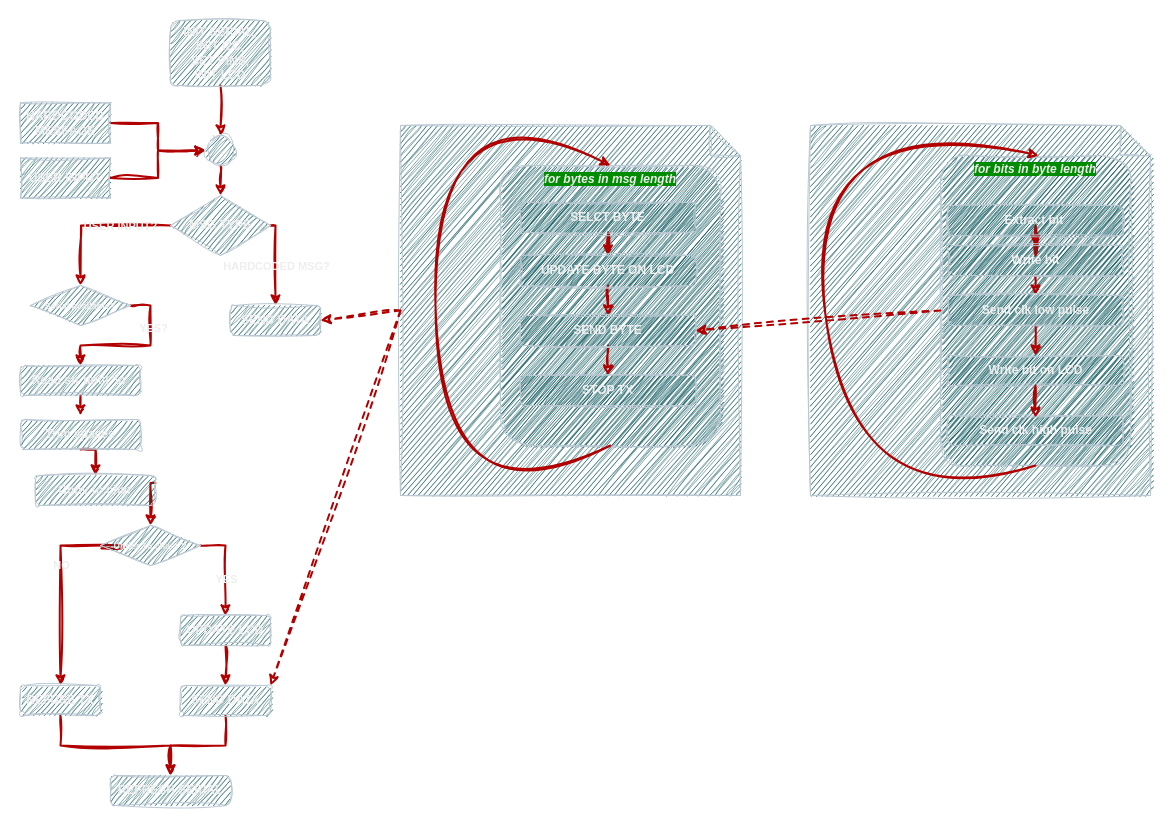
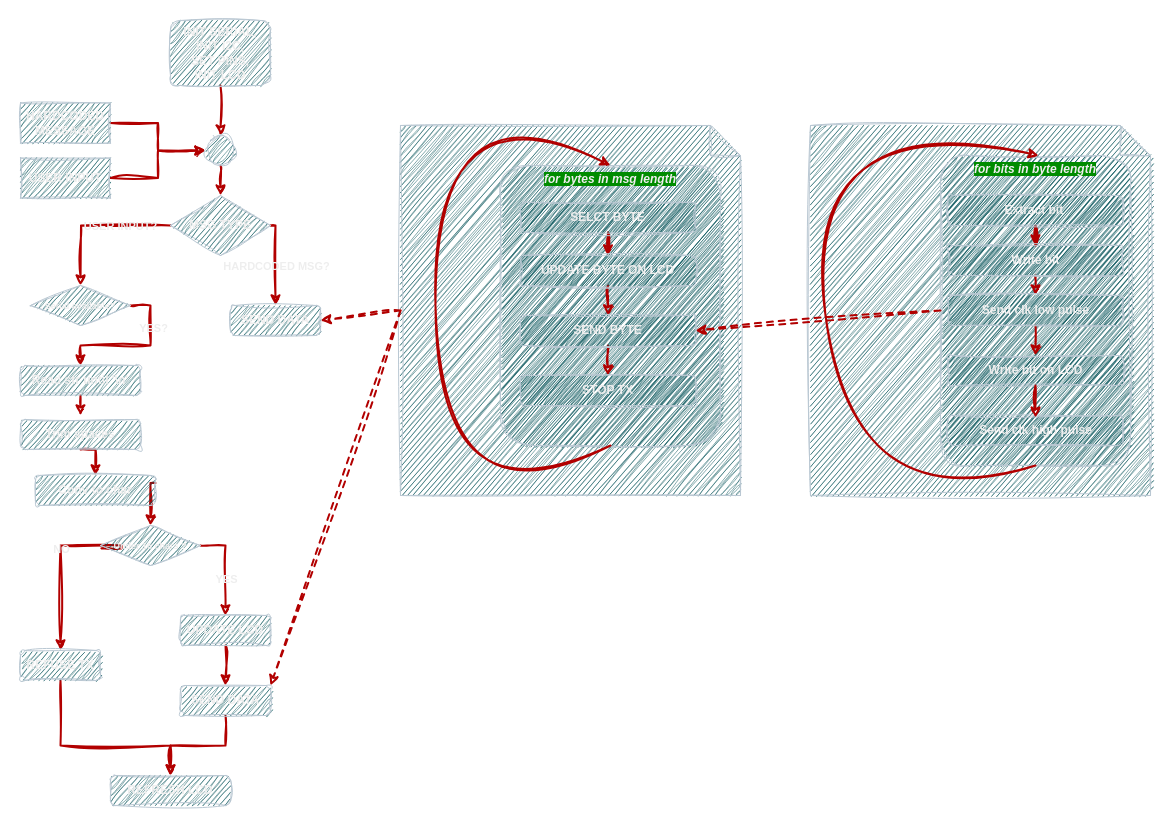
node "Extract bit": moved (1036, 221) -> (1036, 211)
node "REFUSE TX": moved (61, 701) -> (61, 666)
node "REFRESH SERIAL": label "REFRESH SERIAL" -> "REFRESH LCD"
